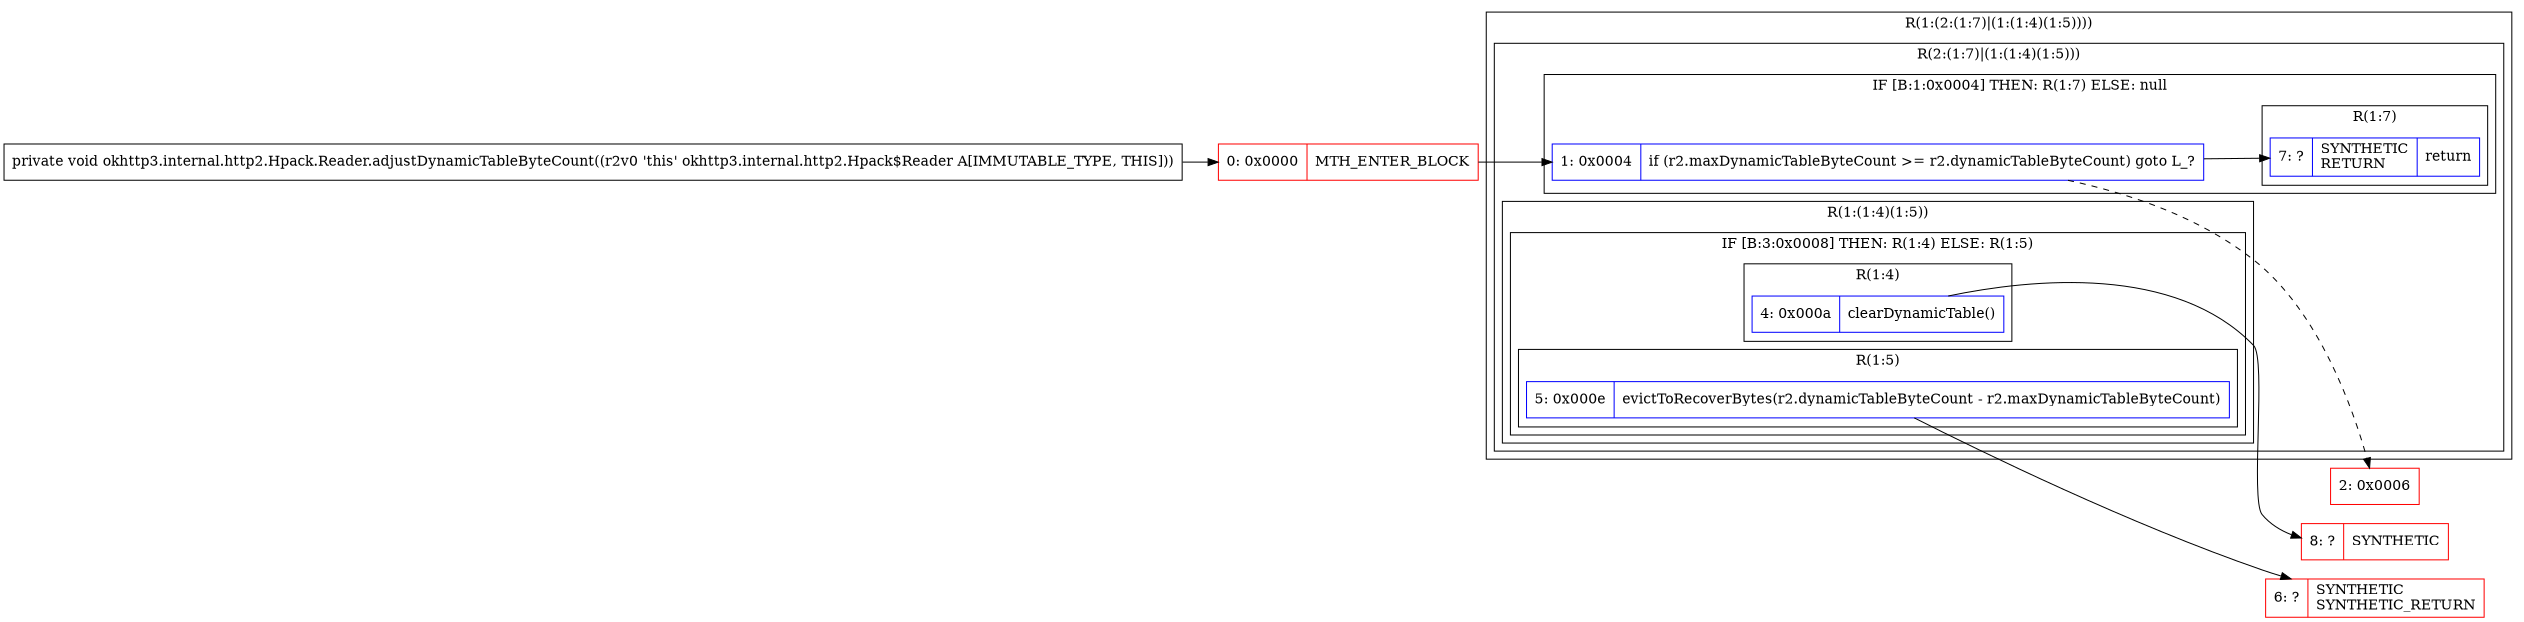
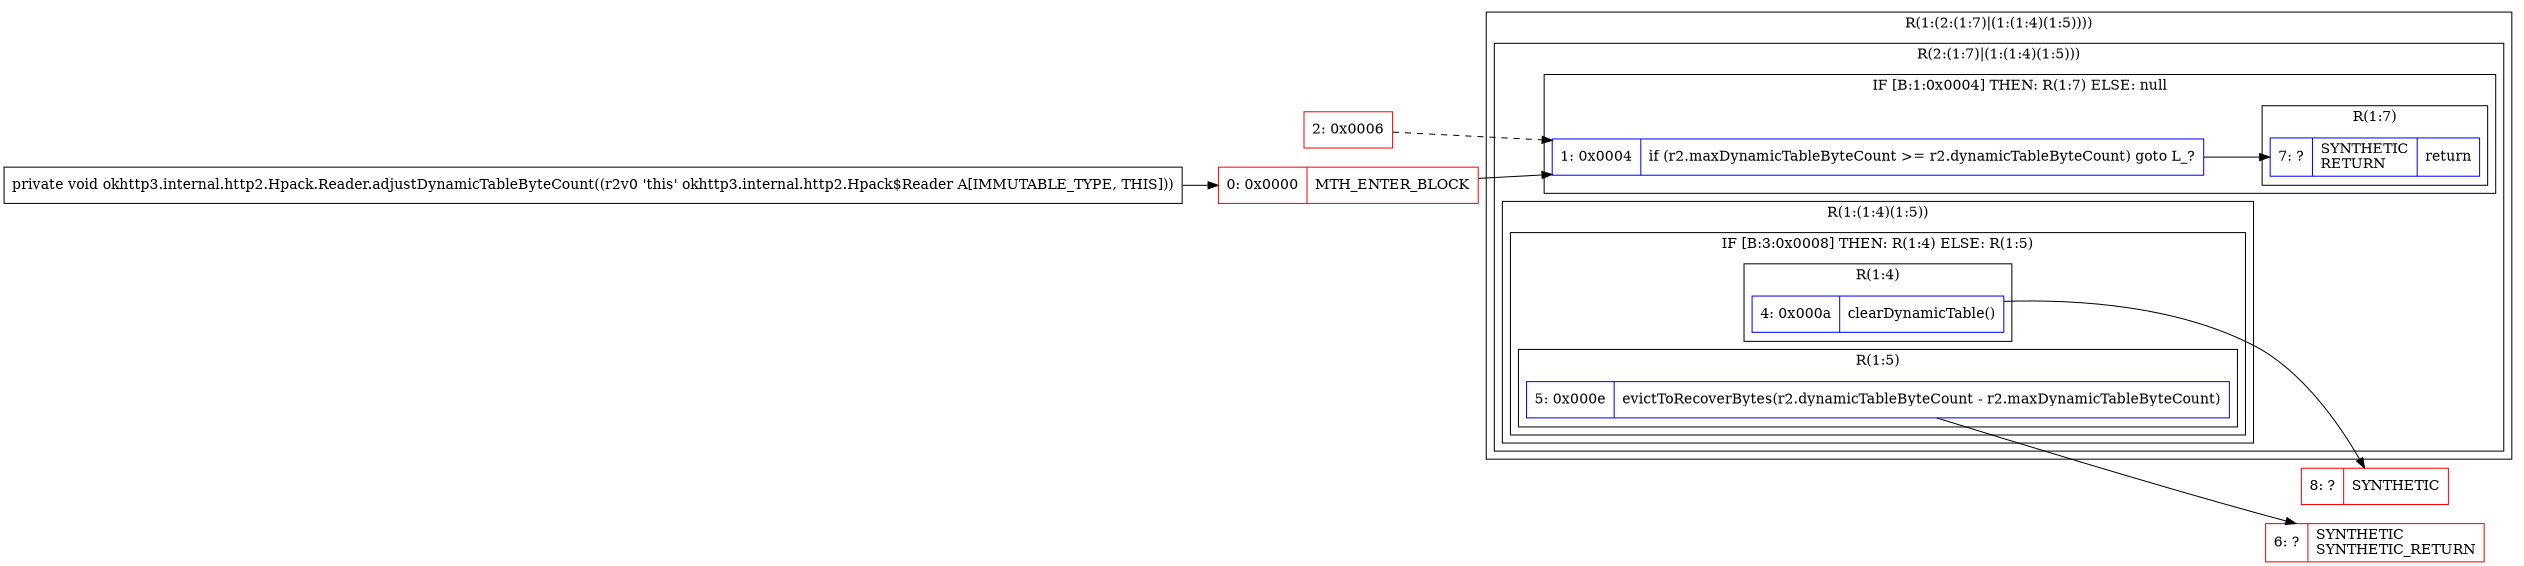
edge "1: 0x0004" -> "2: 0x0006": reversed
